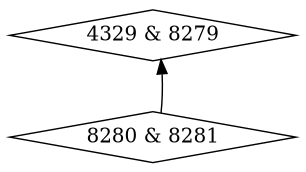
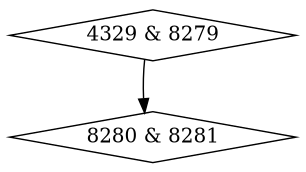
edge "8280 & 8281" -> "4329 & 8279": reversed
